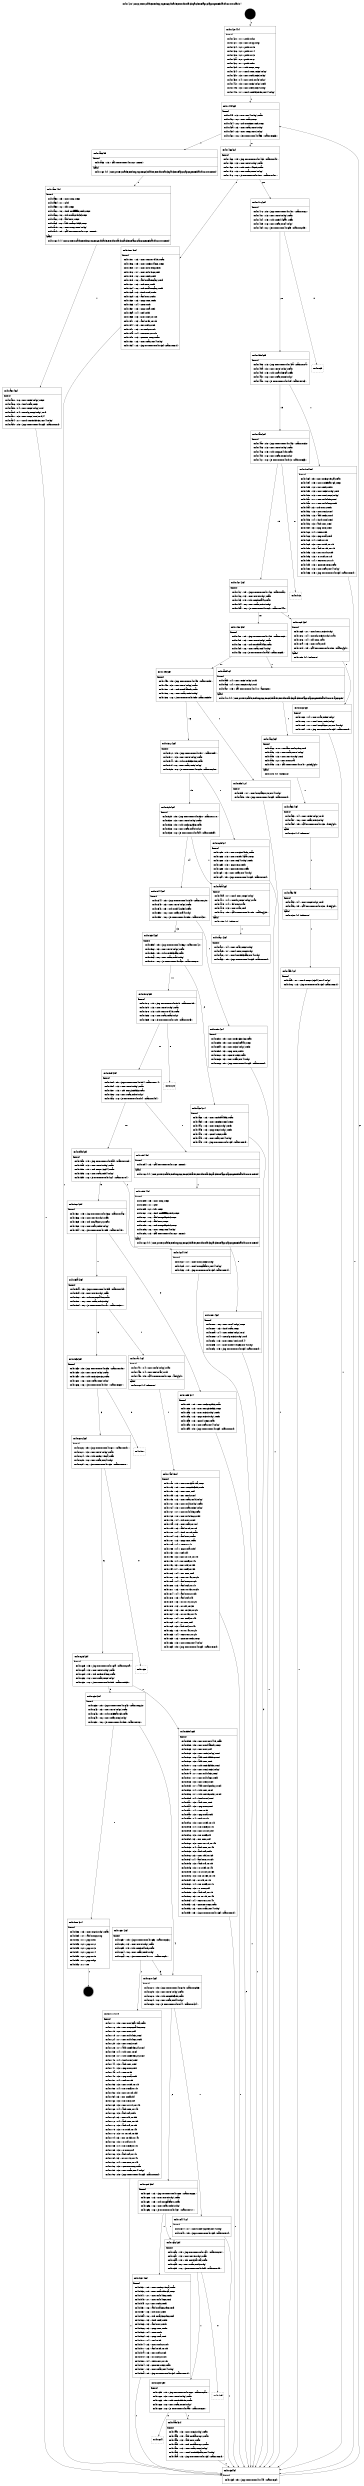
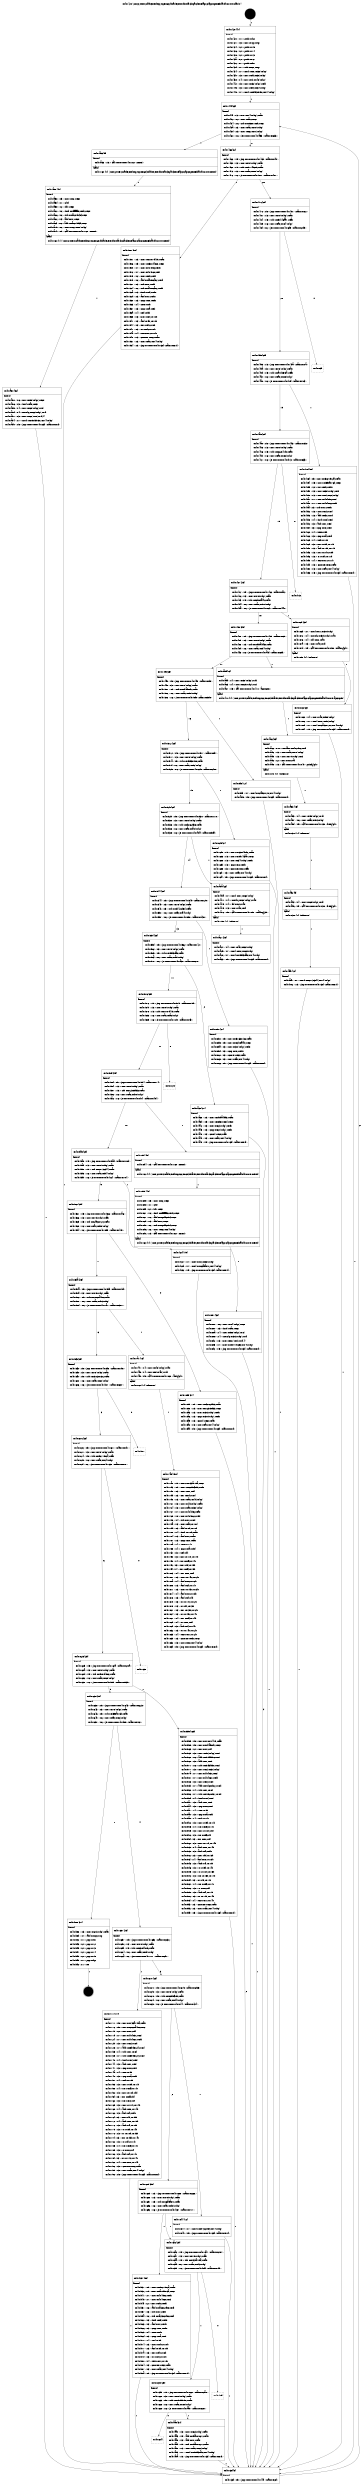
edge "0x40163e [25]" -> "0x401670 [25]": now "0x40163e [25]" -> "0x401657 [25]"
edge "0x4017ae [150]" -> "0x401c3f [5]": removed, label "1"
